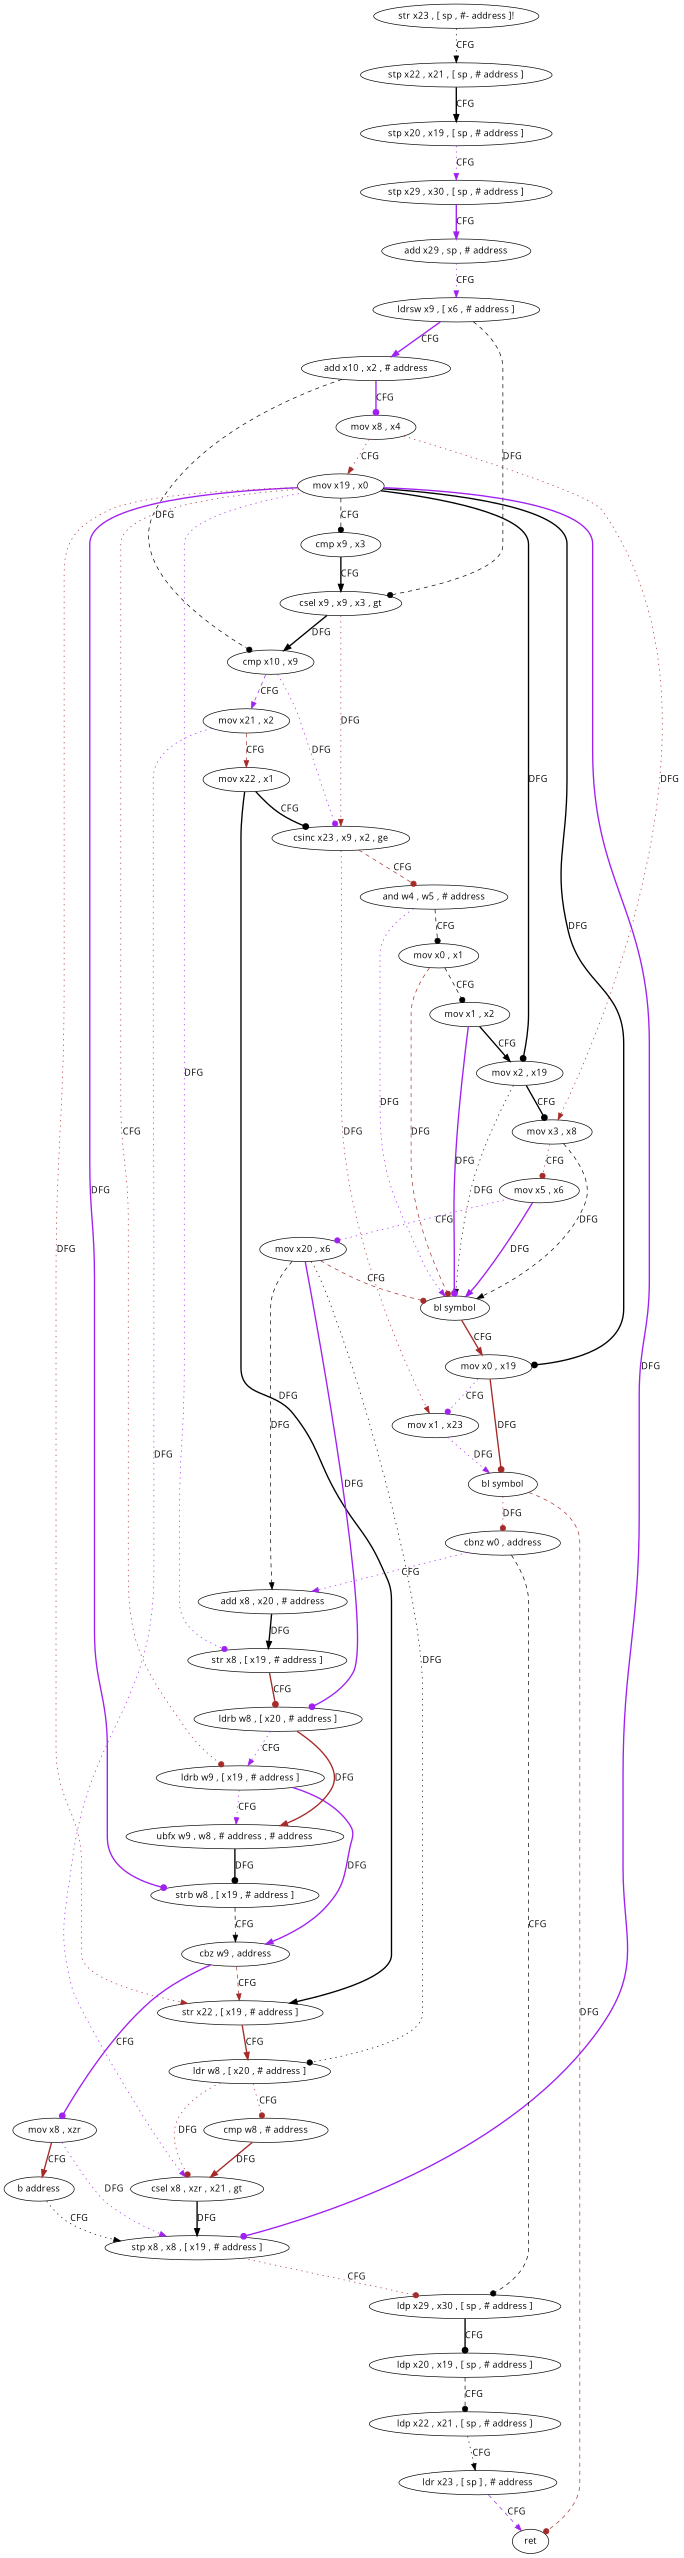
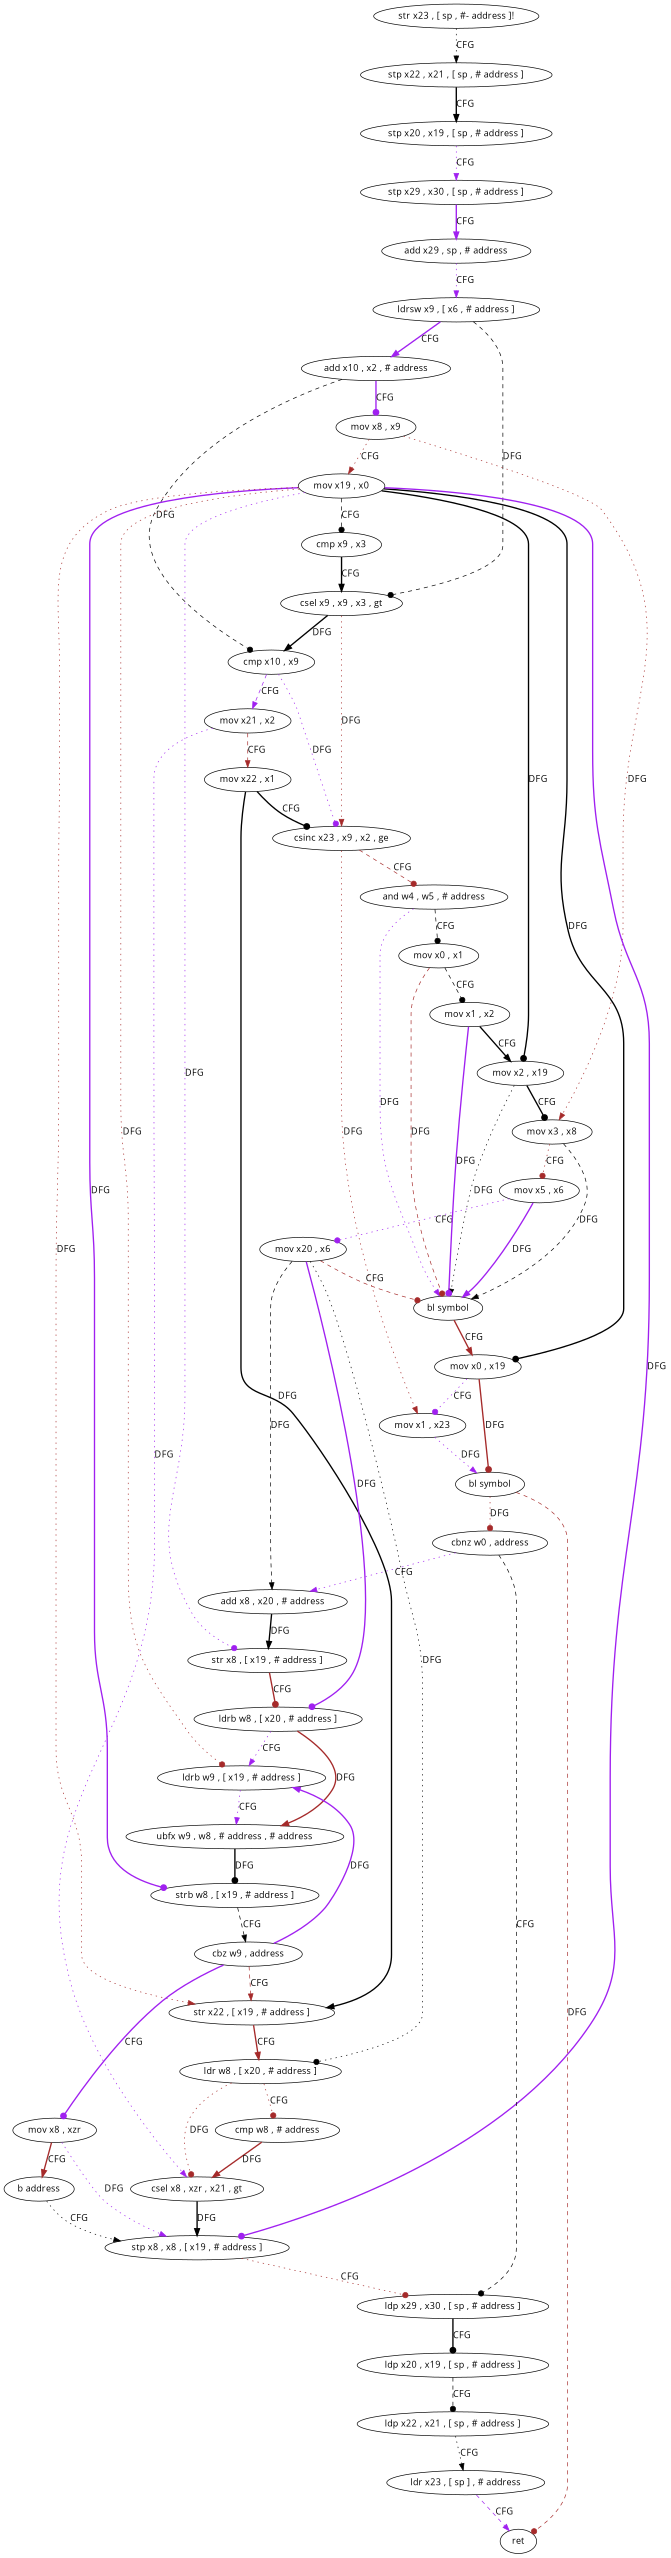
node "mov x8 , x4": label "mov x8 , x4" -> "mov x8 , x9"
edge "mov x19 , x0" -> "ldrb w9 , [ x19 , # address ]": label "CFG" -> "DFG"
edge "ldrb w9 , [ x19 , # address ]" -> "cbz w9 , address": reversed
